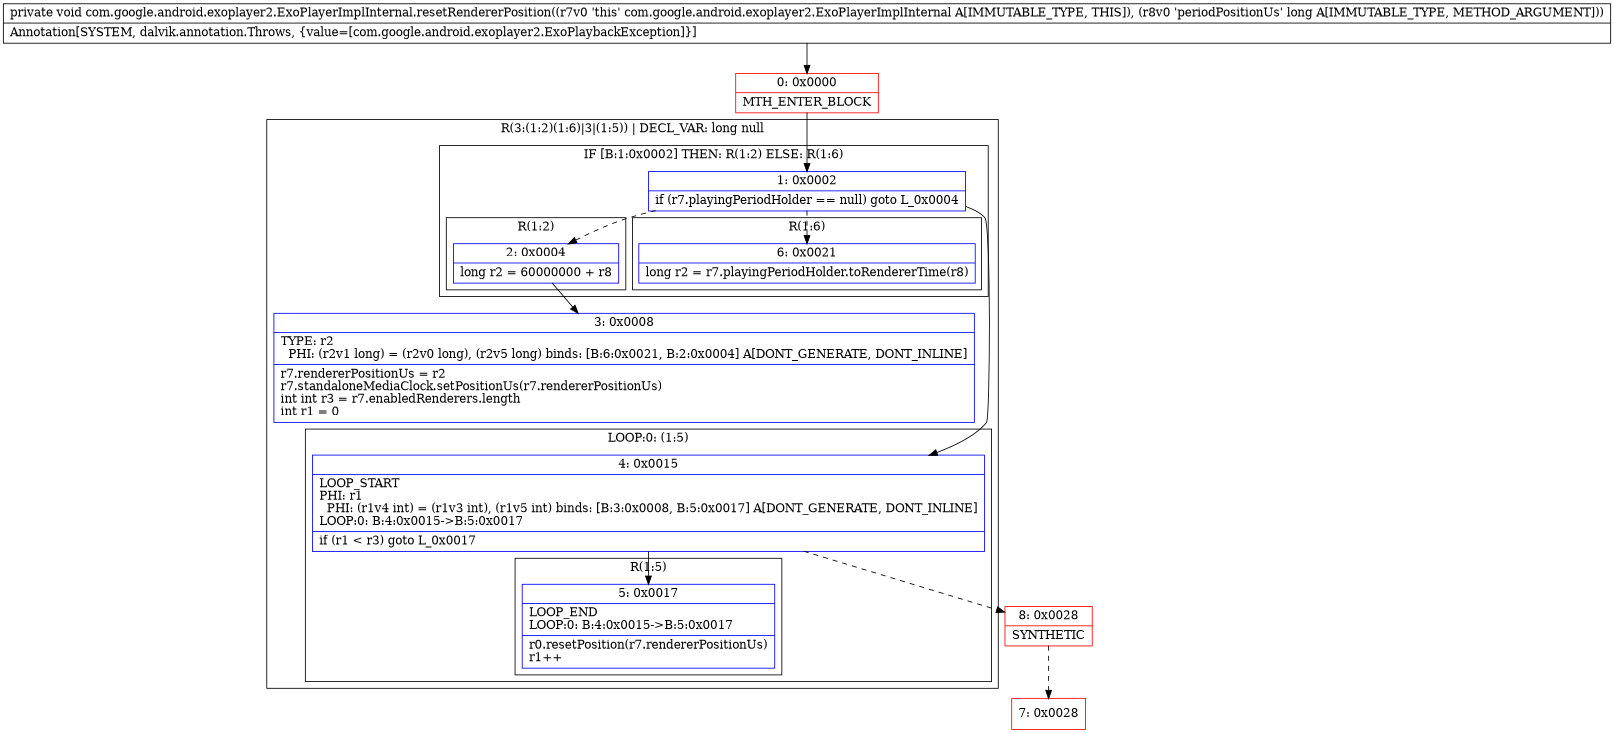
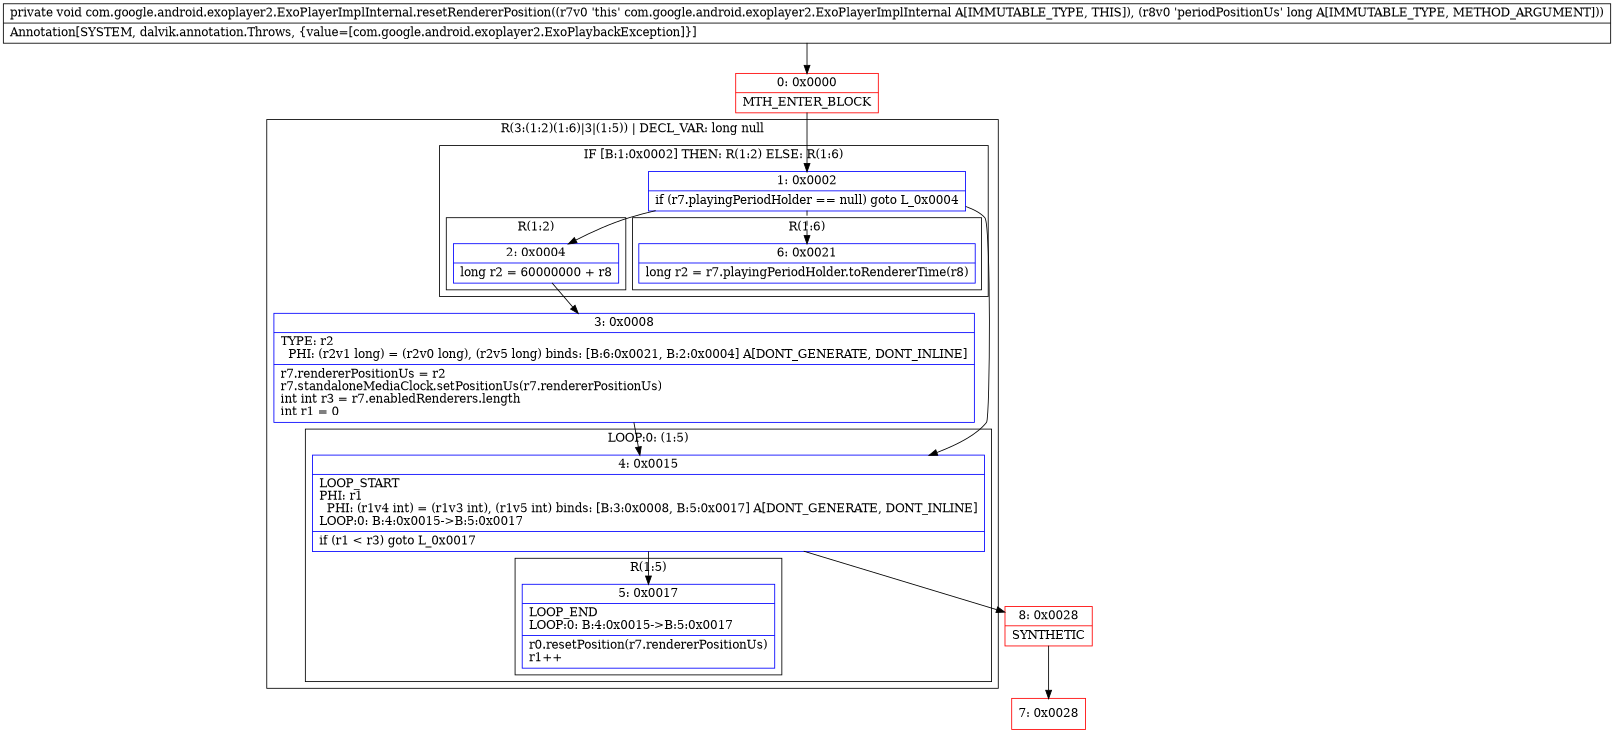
edge "1: 0x0002" -> "2: 0x0004": style dashed -> solid
edge "3: 0x0008" -> "4: 0x0015": added
edge "4: 0x0015" -> "8: 0x0028": style dashed -> solid
edge "8: 0x0028" -> "7: 0x0028": style dashed -> solid
